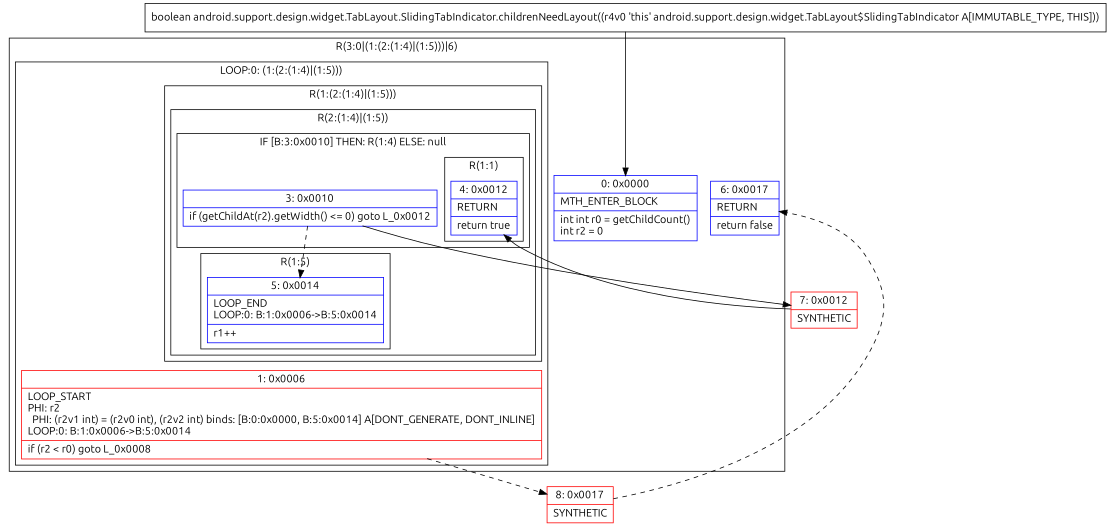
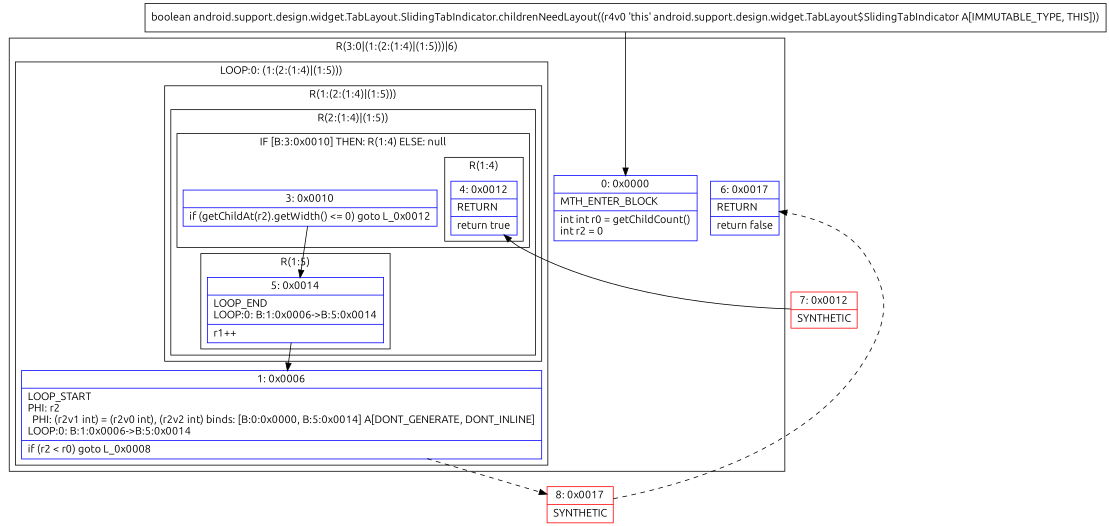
cluster "R(1:1)": label "R(1:1)" -> "R(1:4)"
edge "3: 0x0010" -> "5: 0x0014": style dashed -> solid
edge "3: 0x0010" -> "7: 0x0012": removed
edge "5: 0x0014" -> "1: 0x0006": added
node "1: 0x0006": color red -> blue
